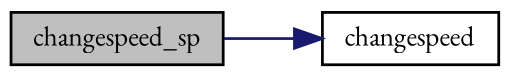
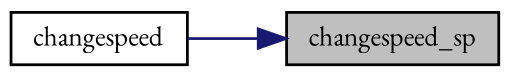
edge "changespeed_sp" -> "changespeed": reversed
